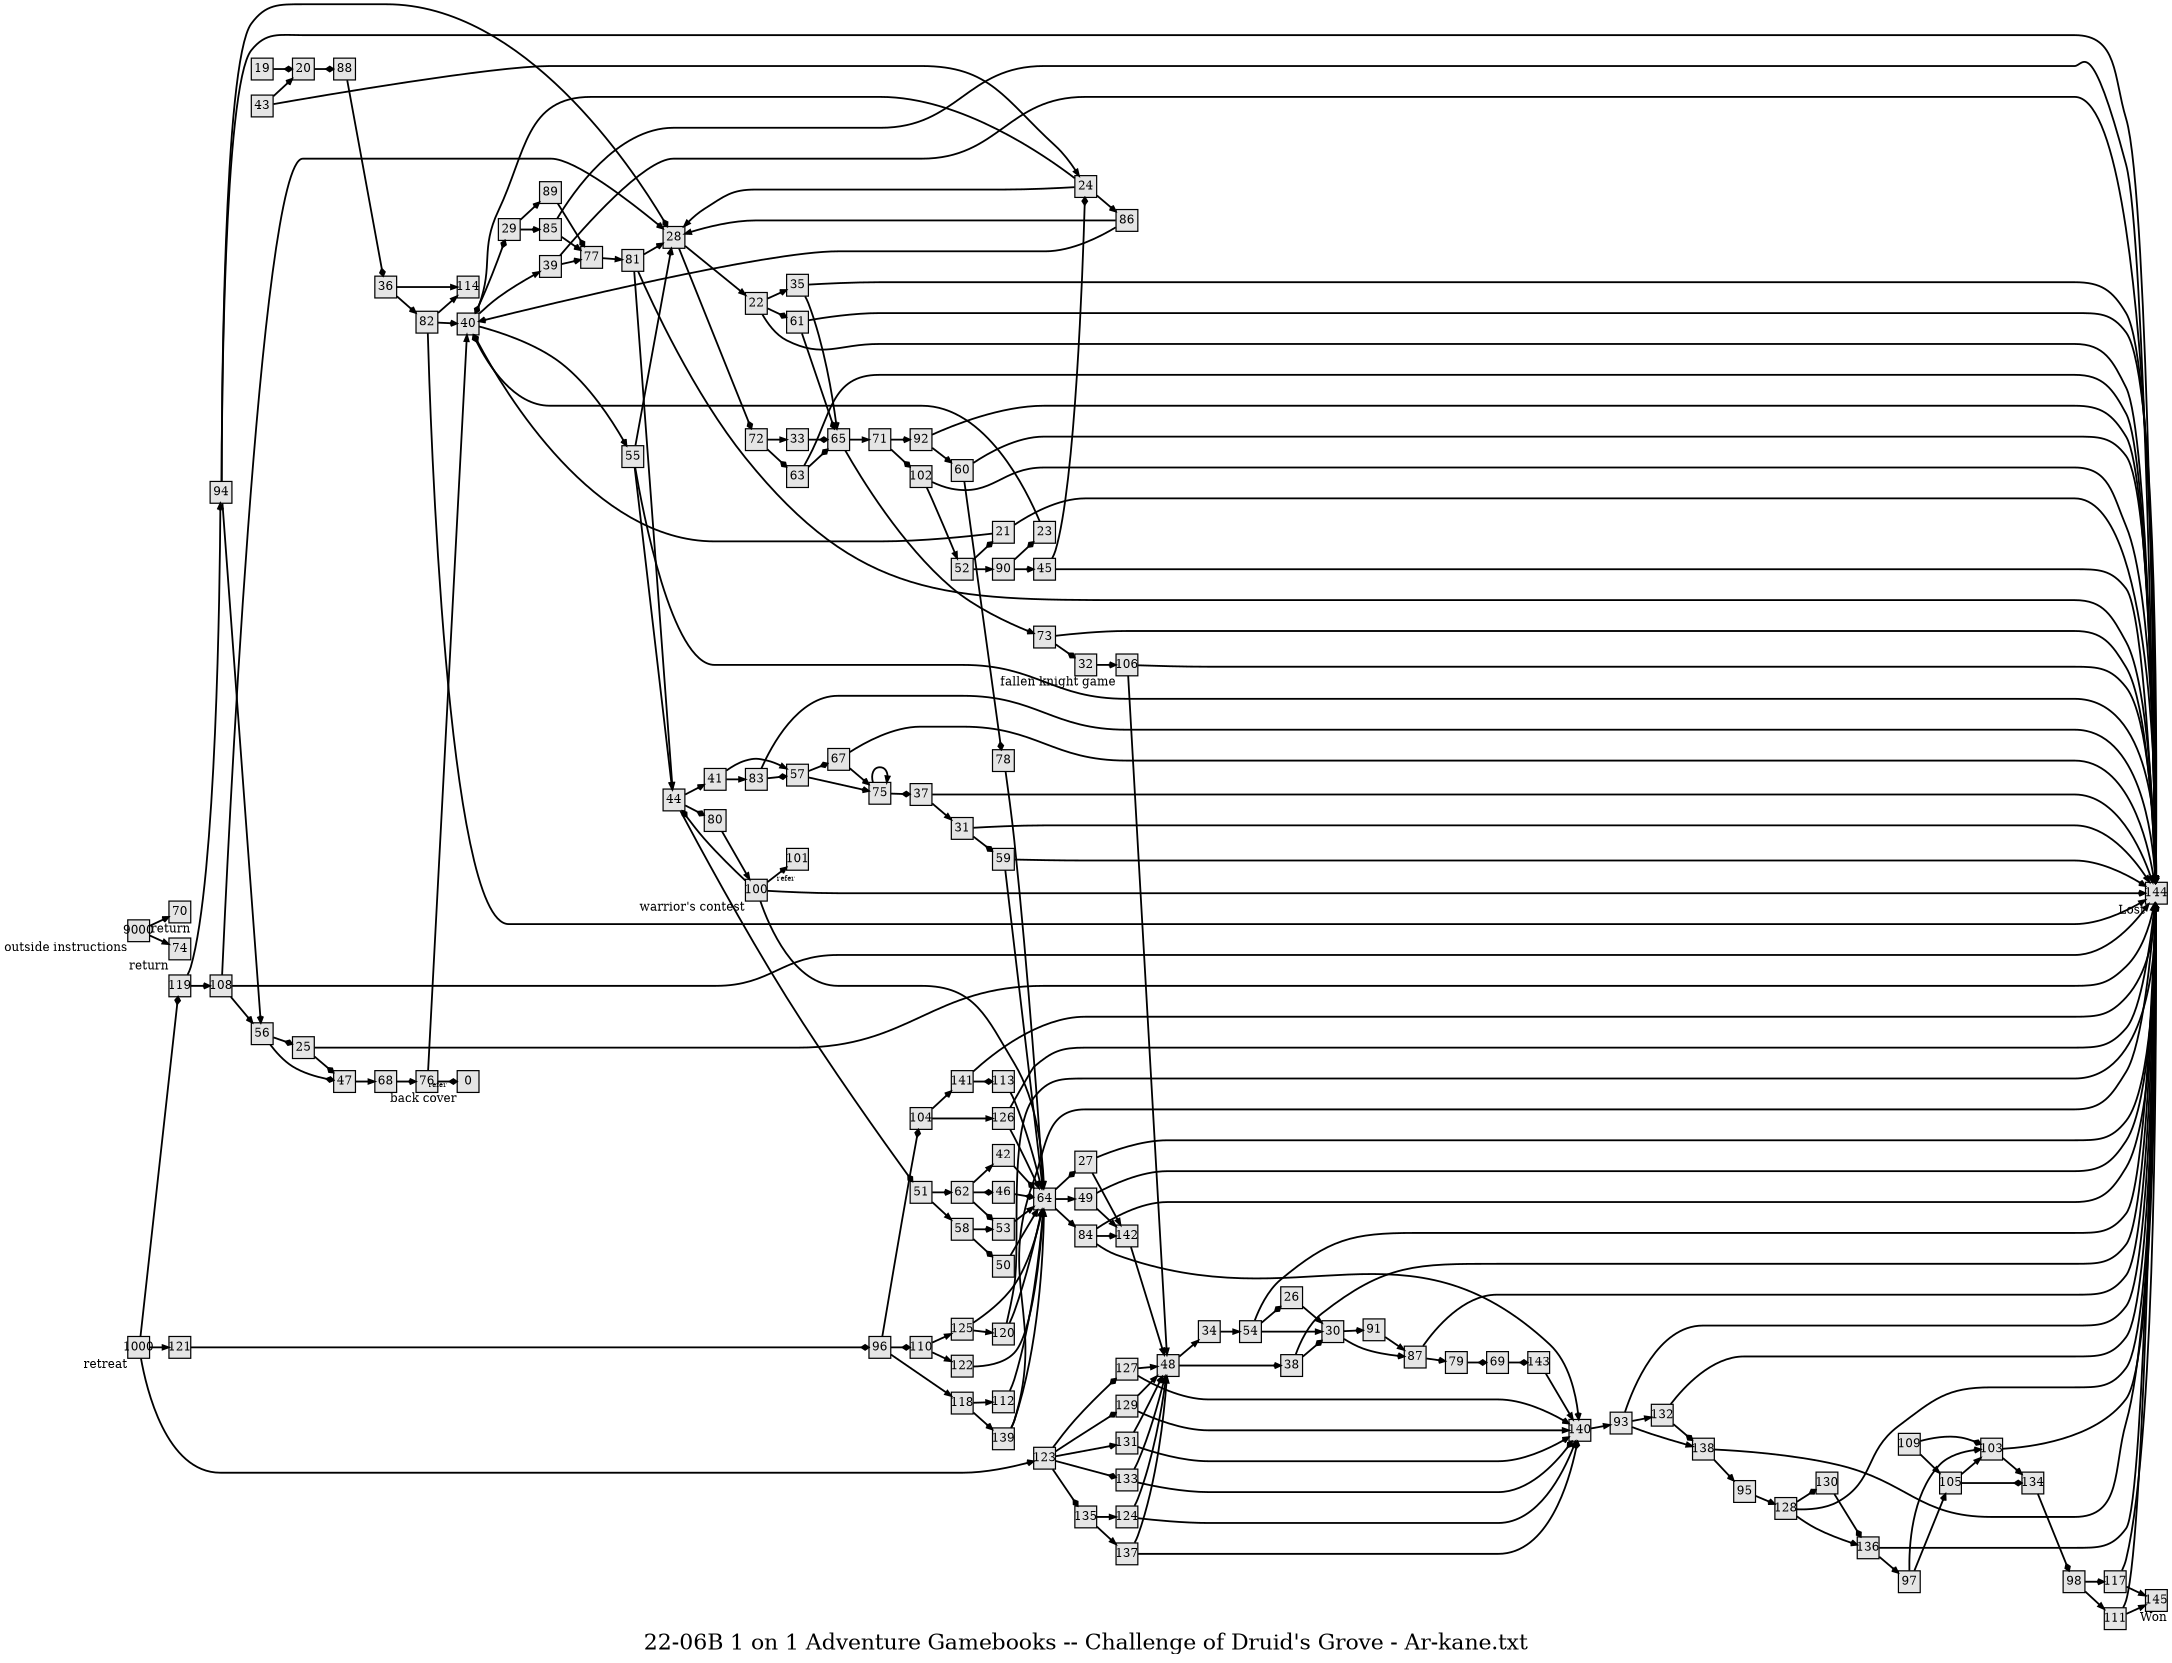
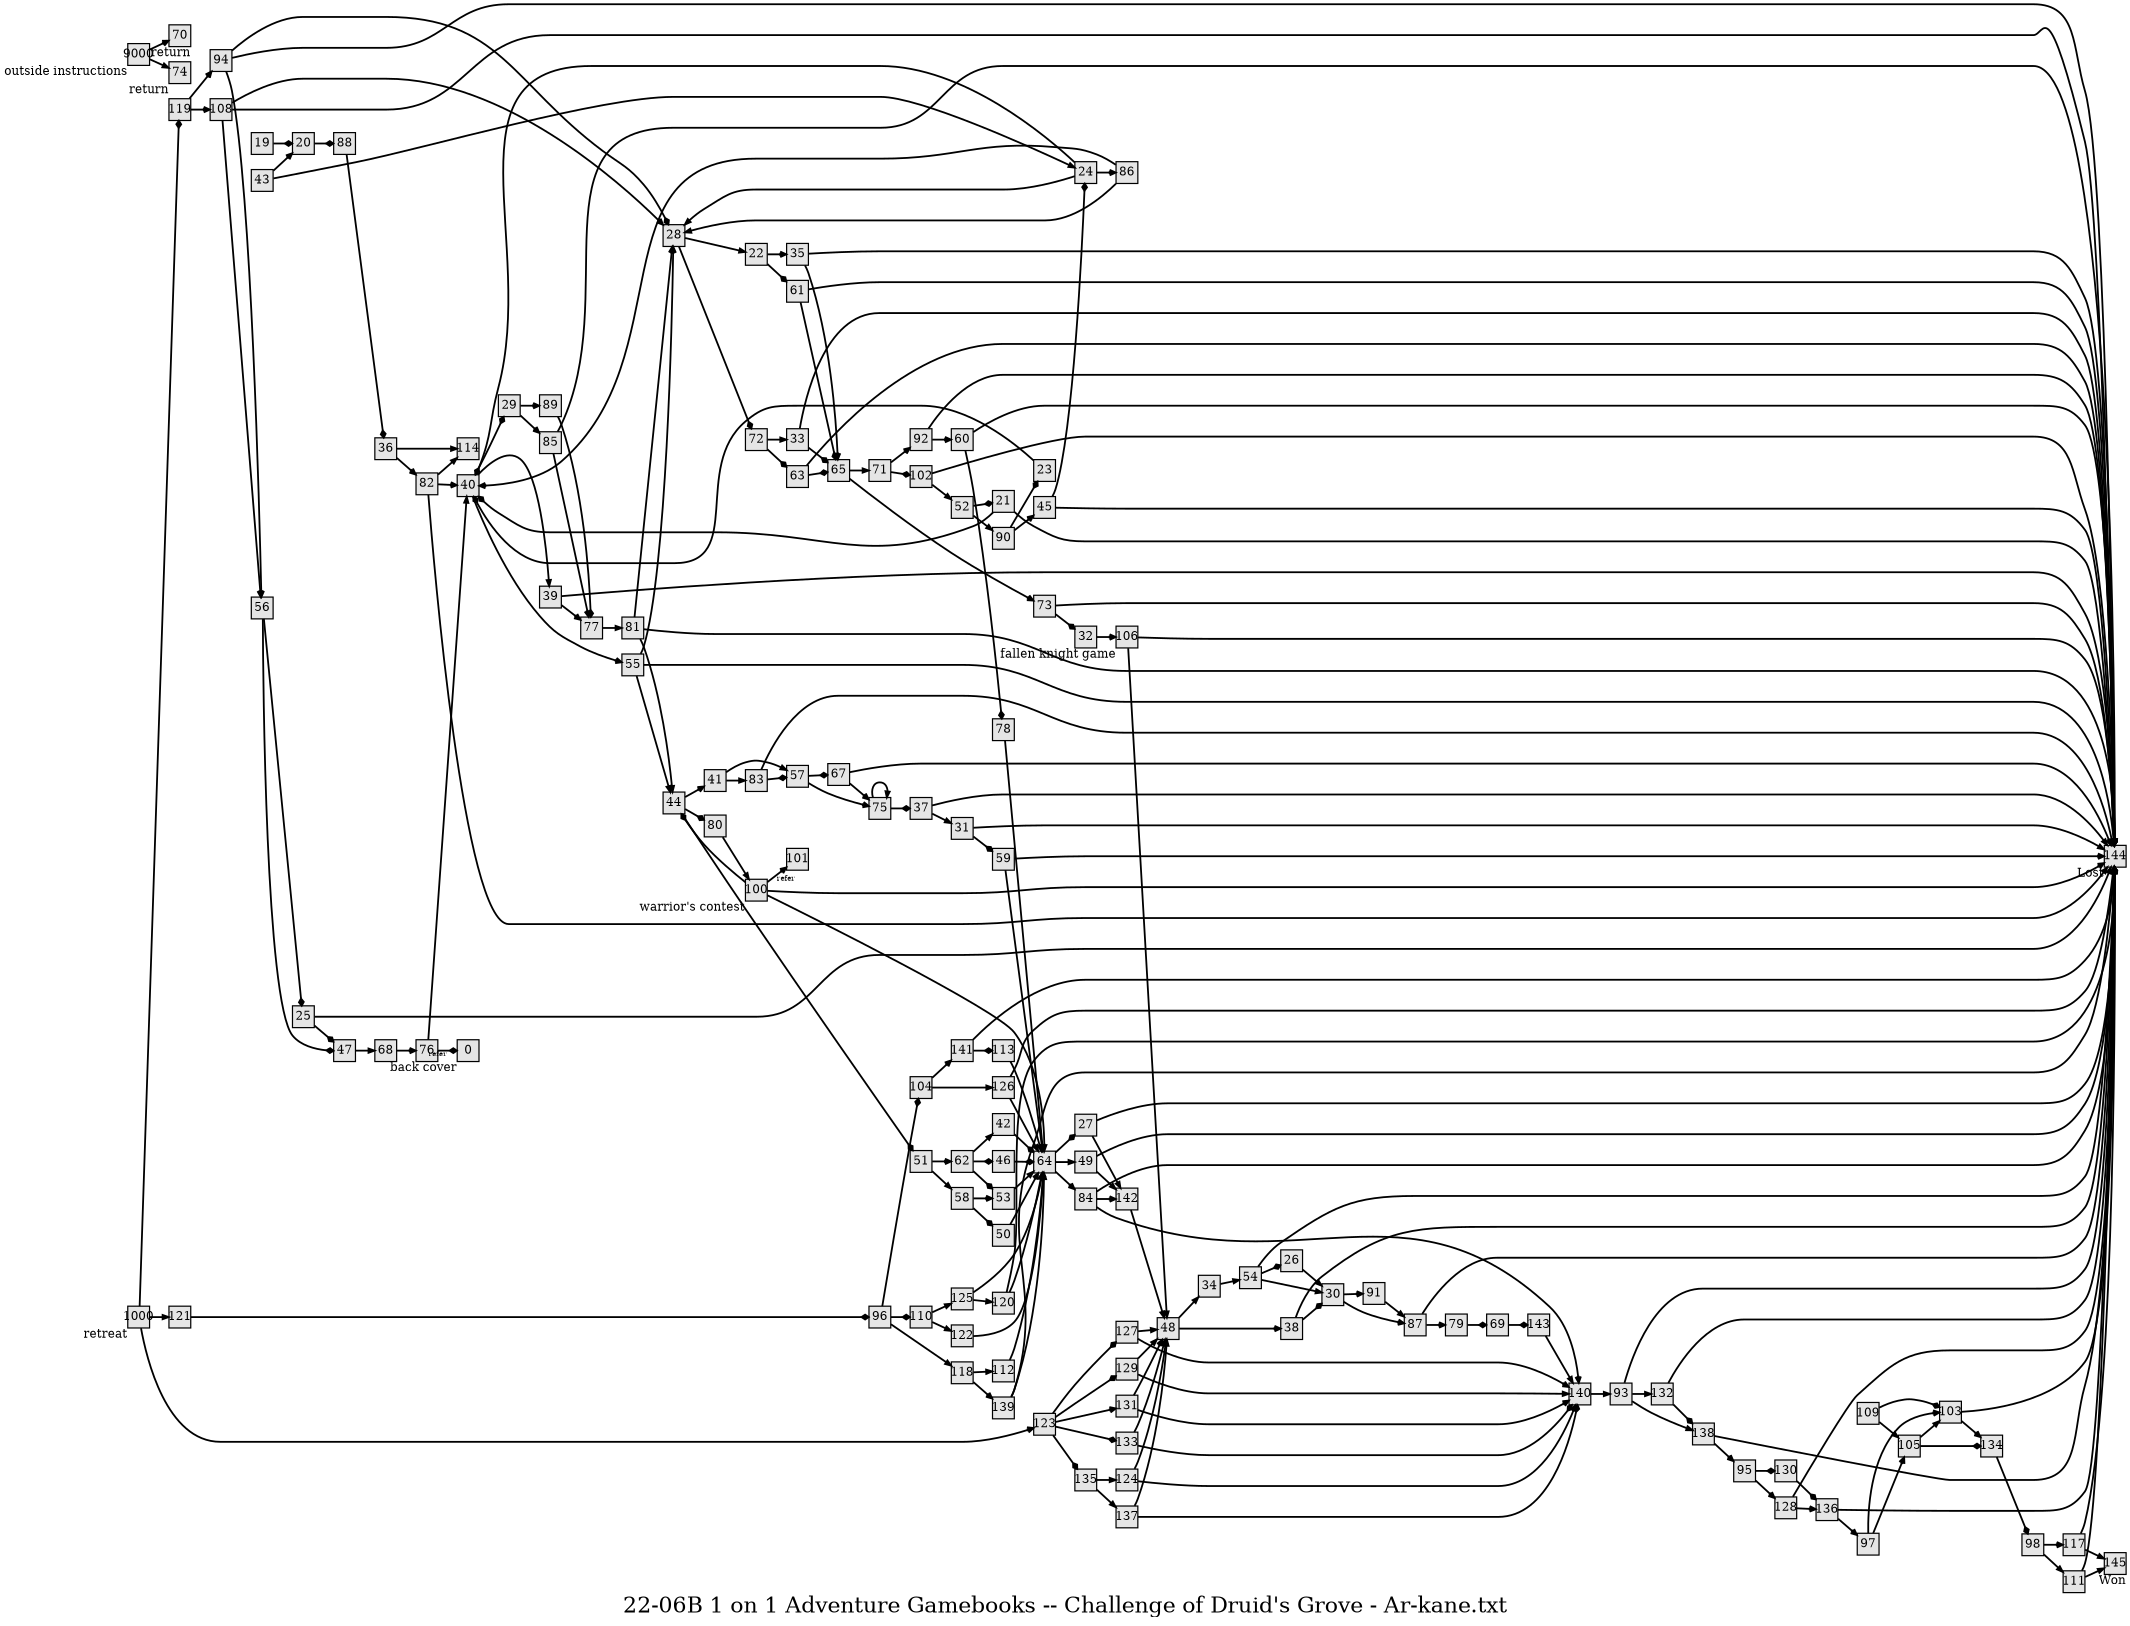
edge "22" -> "144 Lost": now "33" -> "144 Lost"
edge "128" -> "130": now "95" -> "130"
